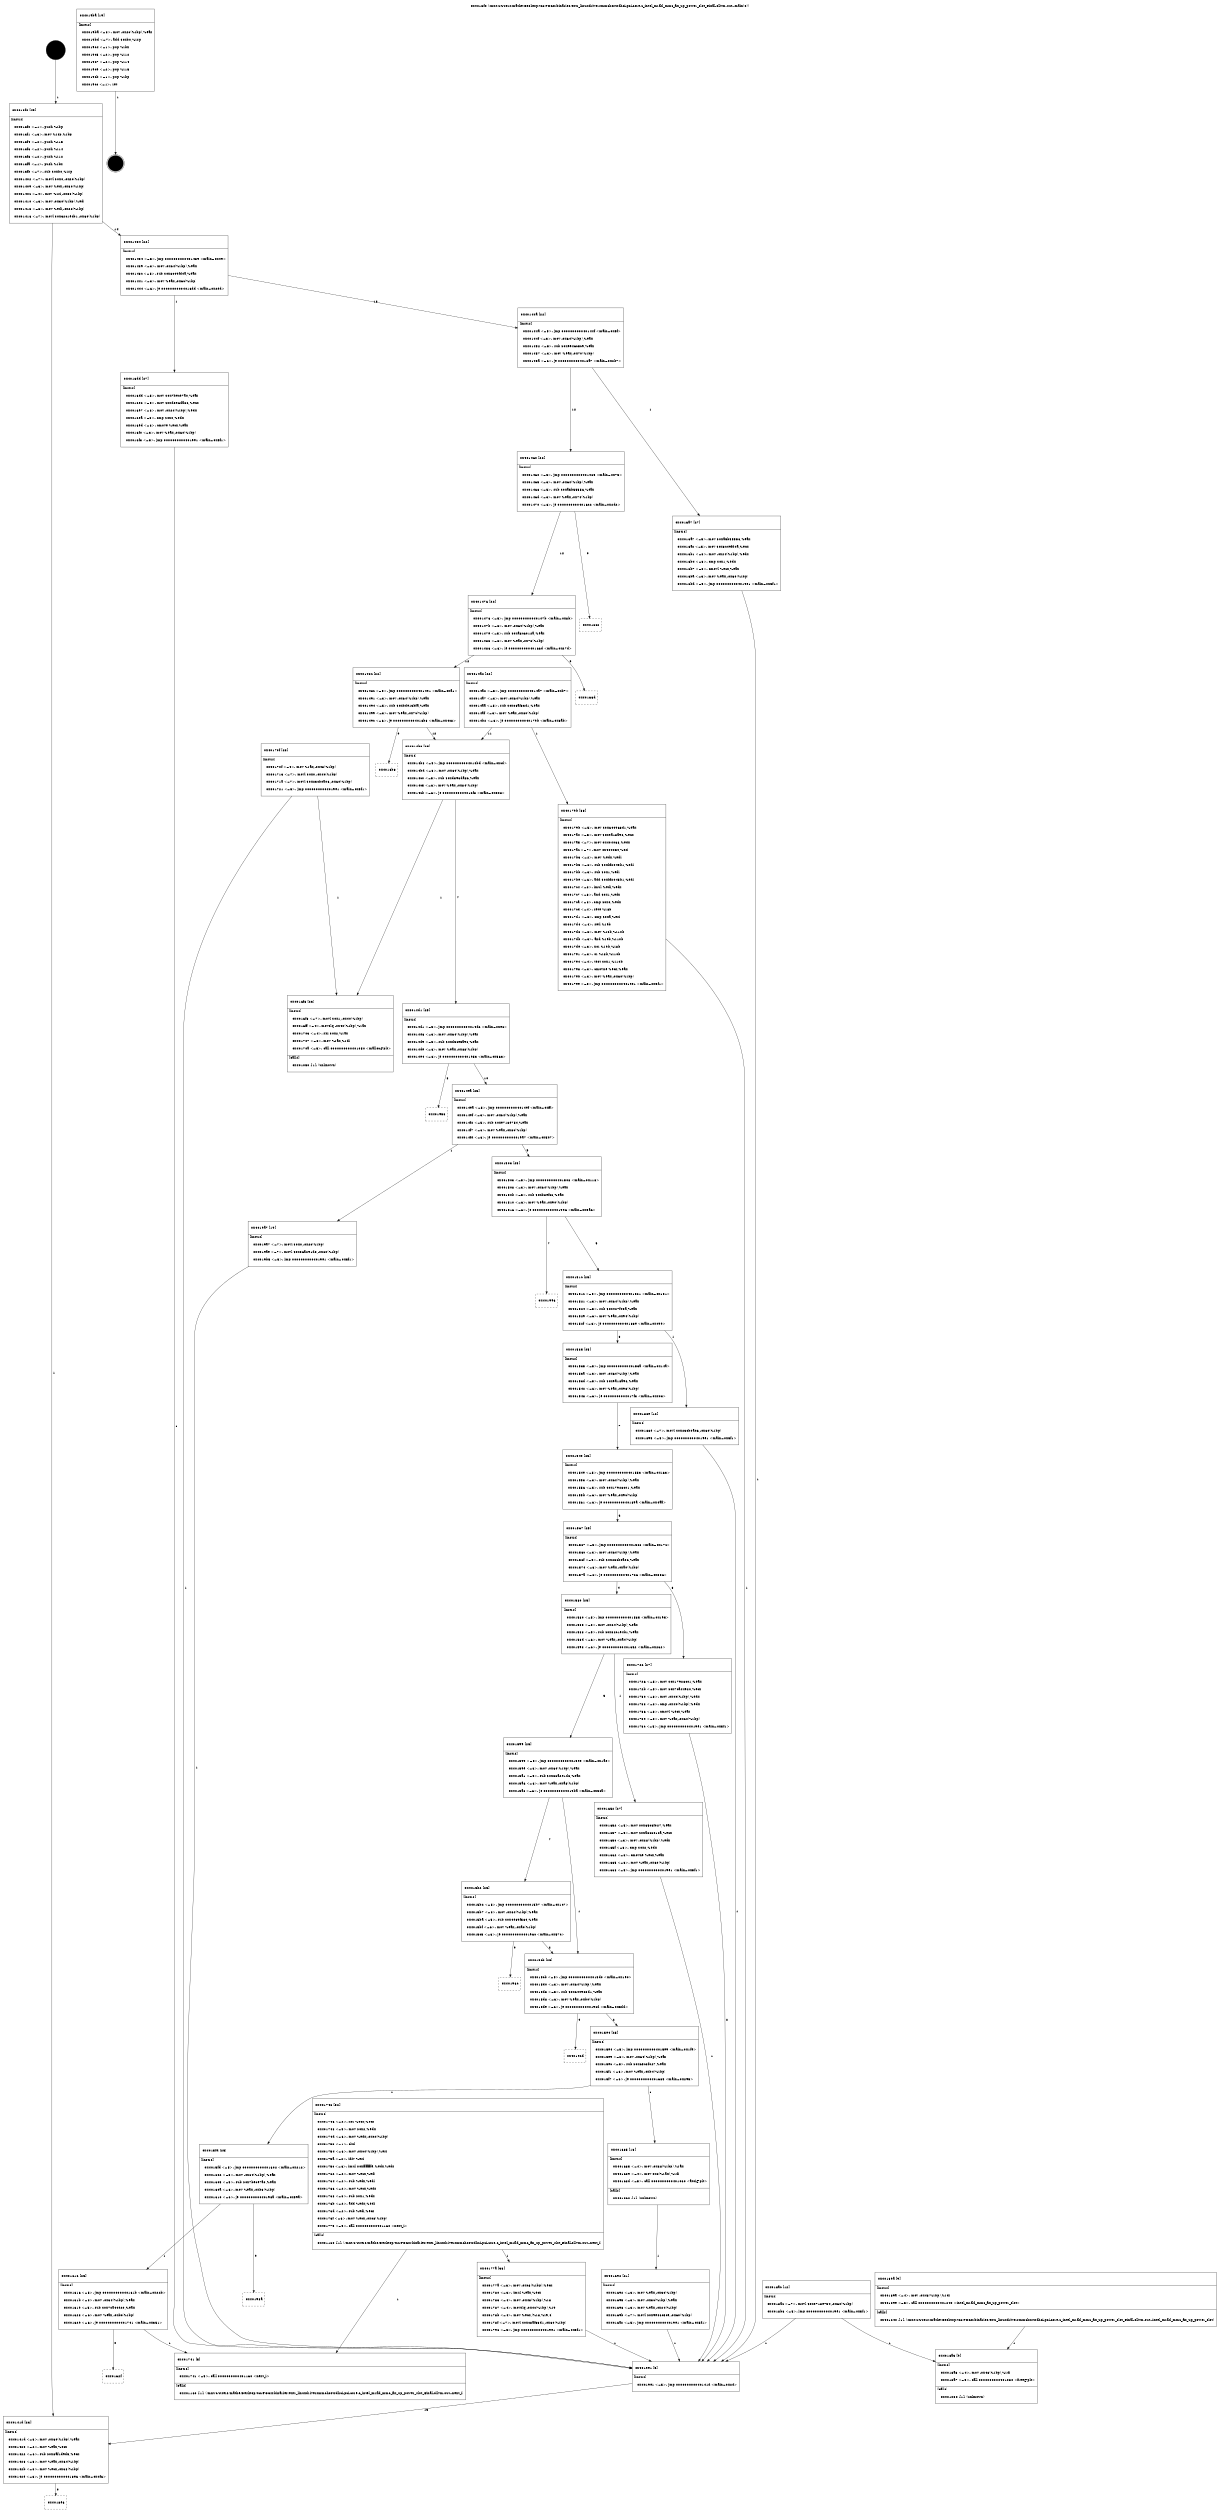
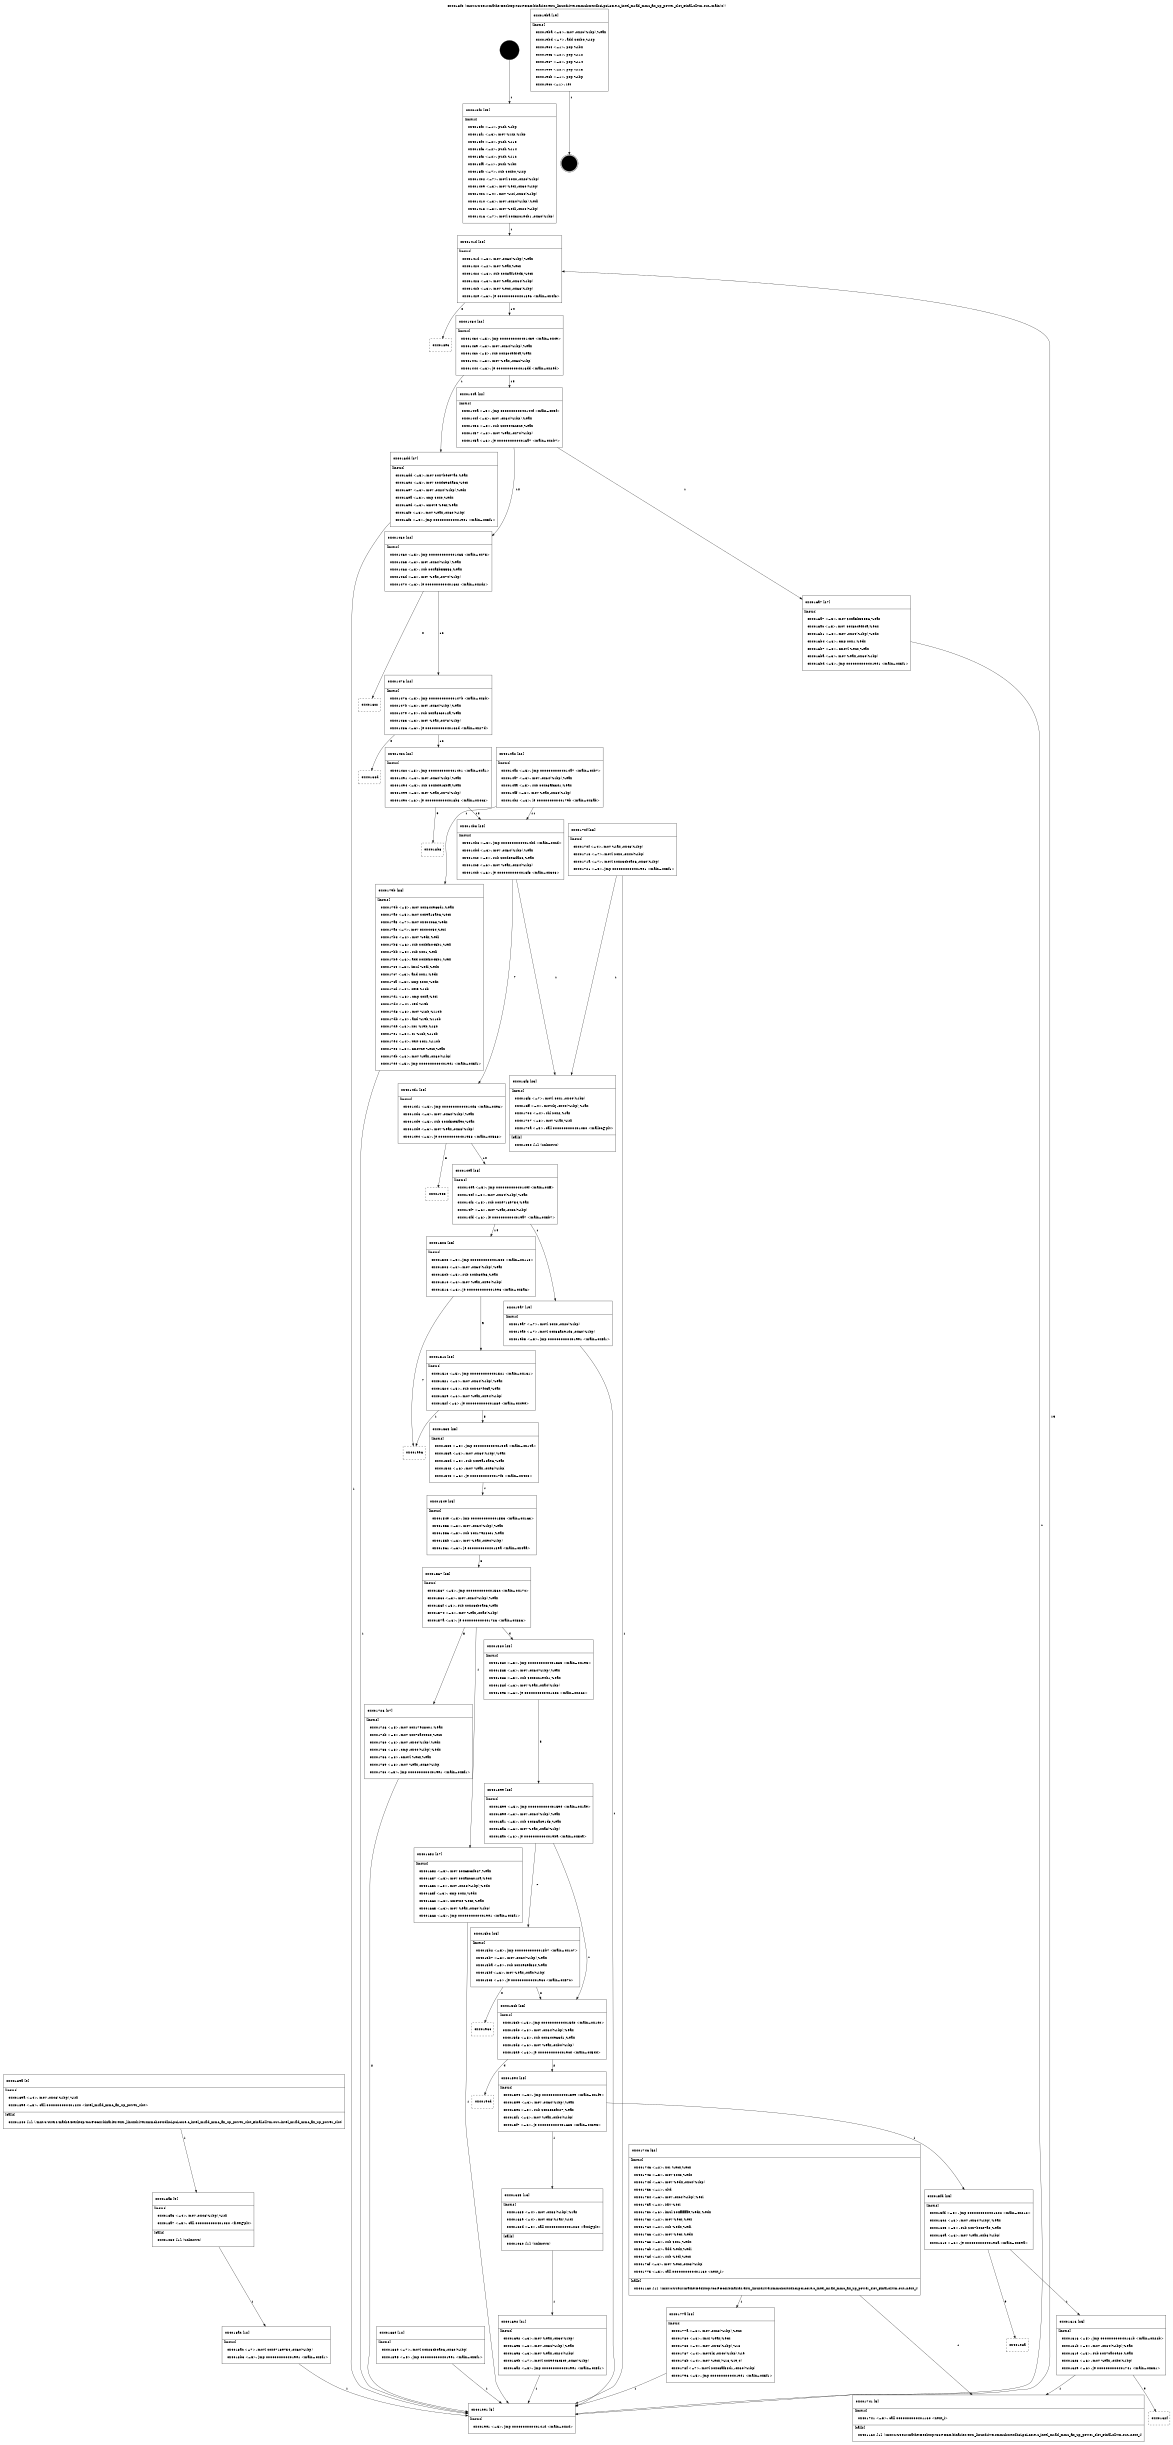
edge "0x4013f0 [45]" -> "0x401434 [22]": now "0x40141d [23]" -> "0x401434 [22]"
edge "0x4014ea [25]" -> "0x401503 [25]": label " 9" -> " 14"
edge "0x40151c [25]" -> "0x40188e [12]": now "0x40151c [25]" -> "0x401996"
edge "0x401580 [25]" -> "0x401652 [27]": now "0x401567 [25]" -> "0x401652 [27]"
edge "0x4018ac [12]" -> "0x4018a3 [9]": reversed
